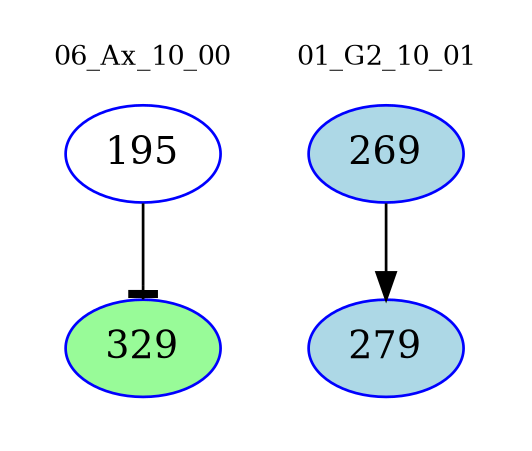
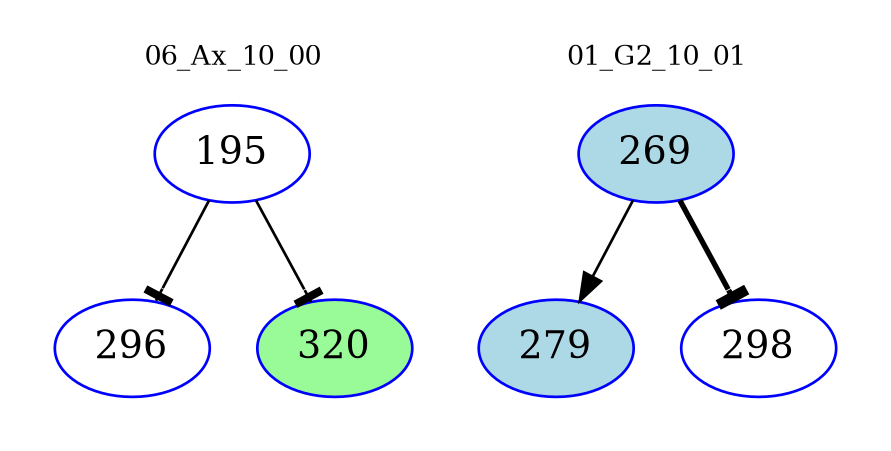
node "296": added
node "329": label "329" -> "320"
node "298": added
